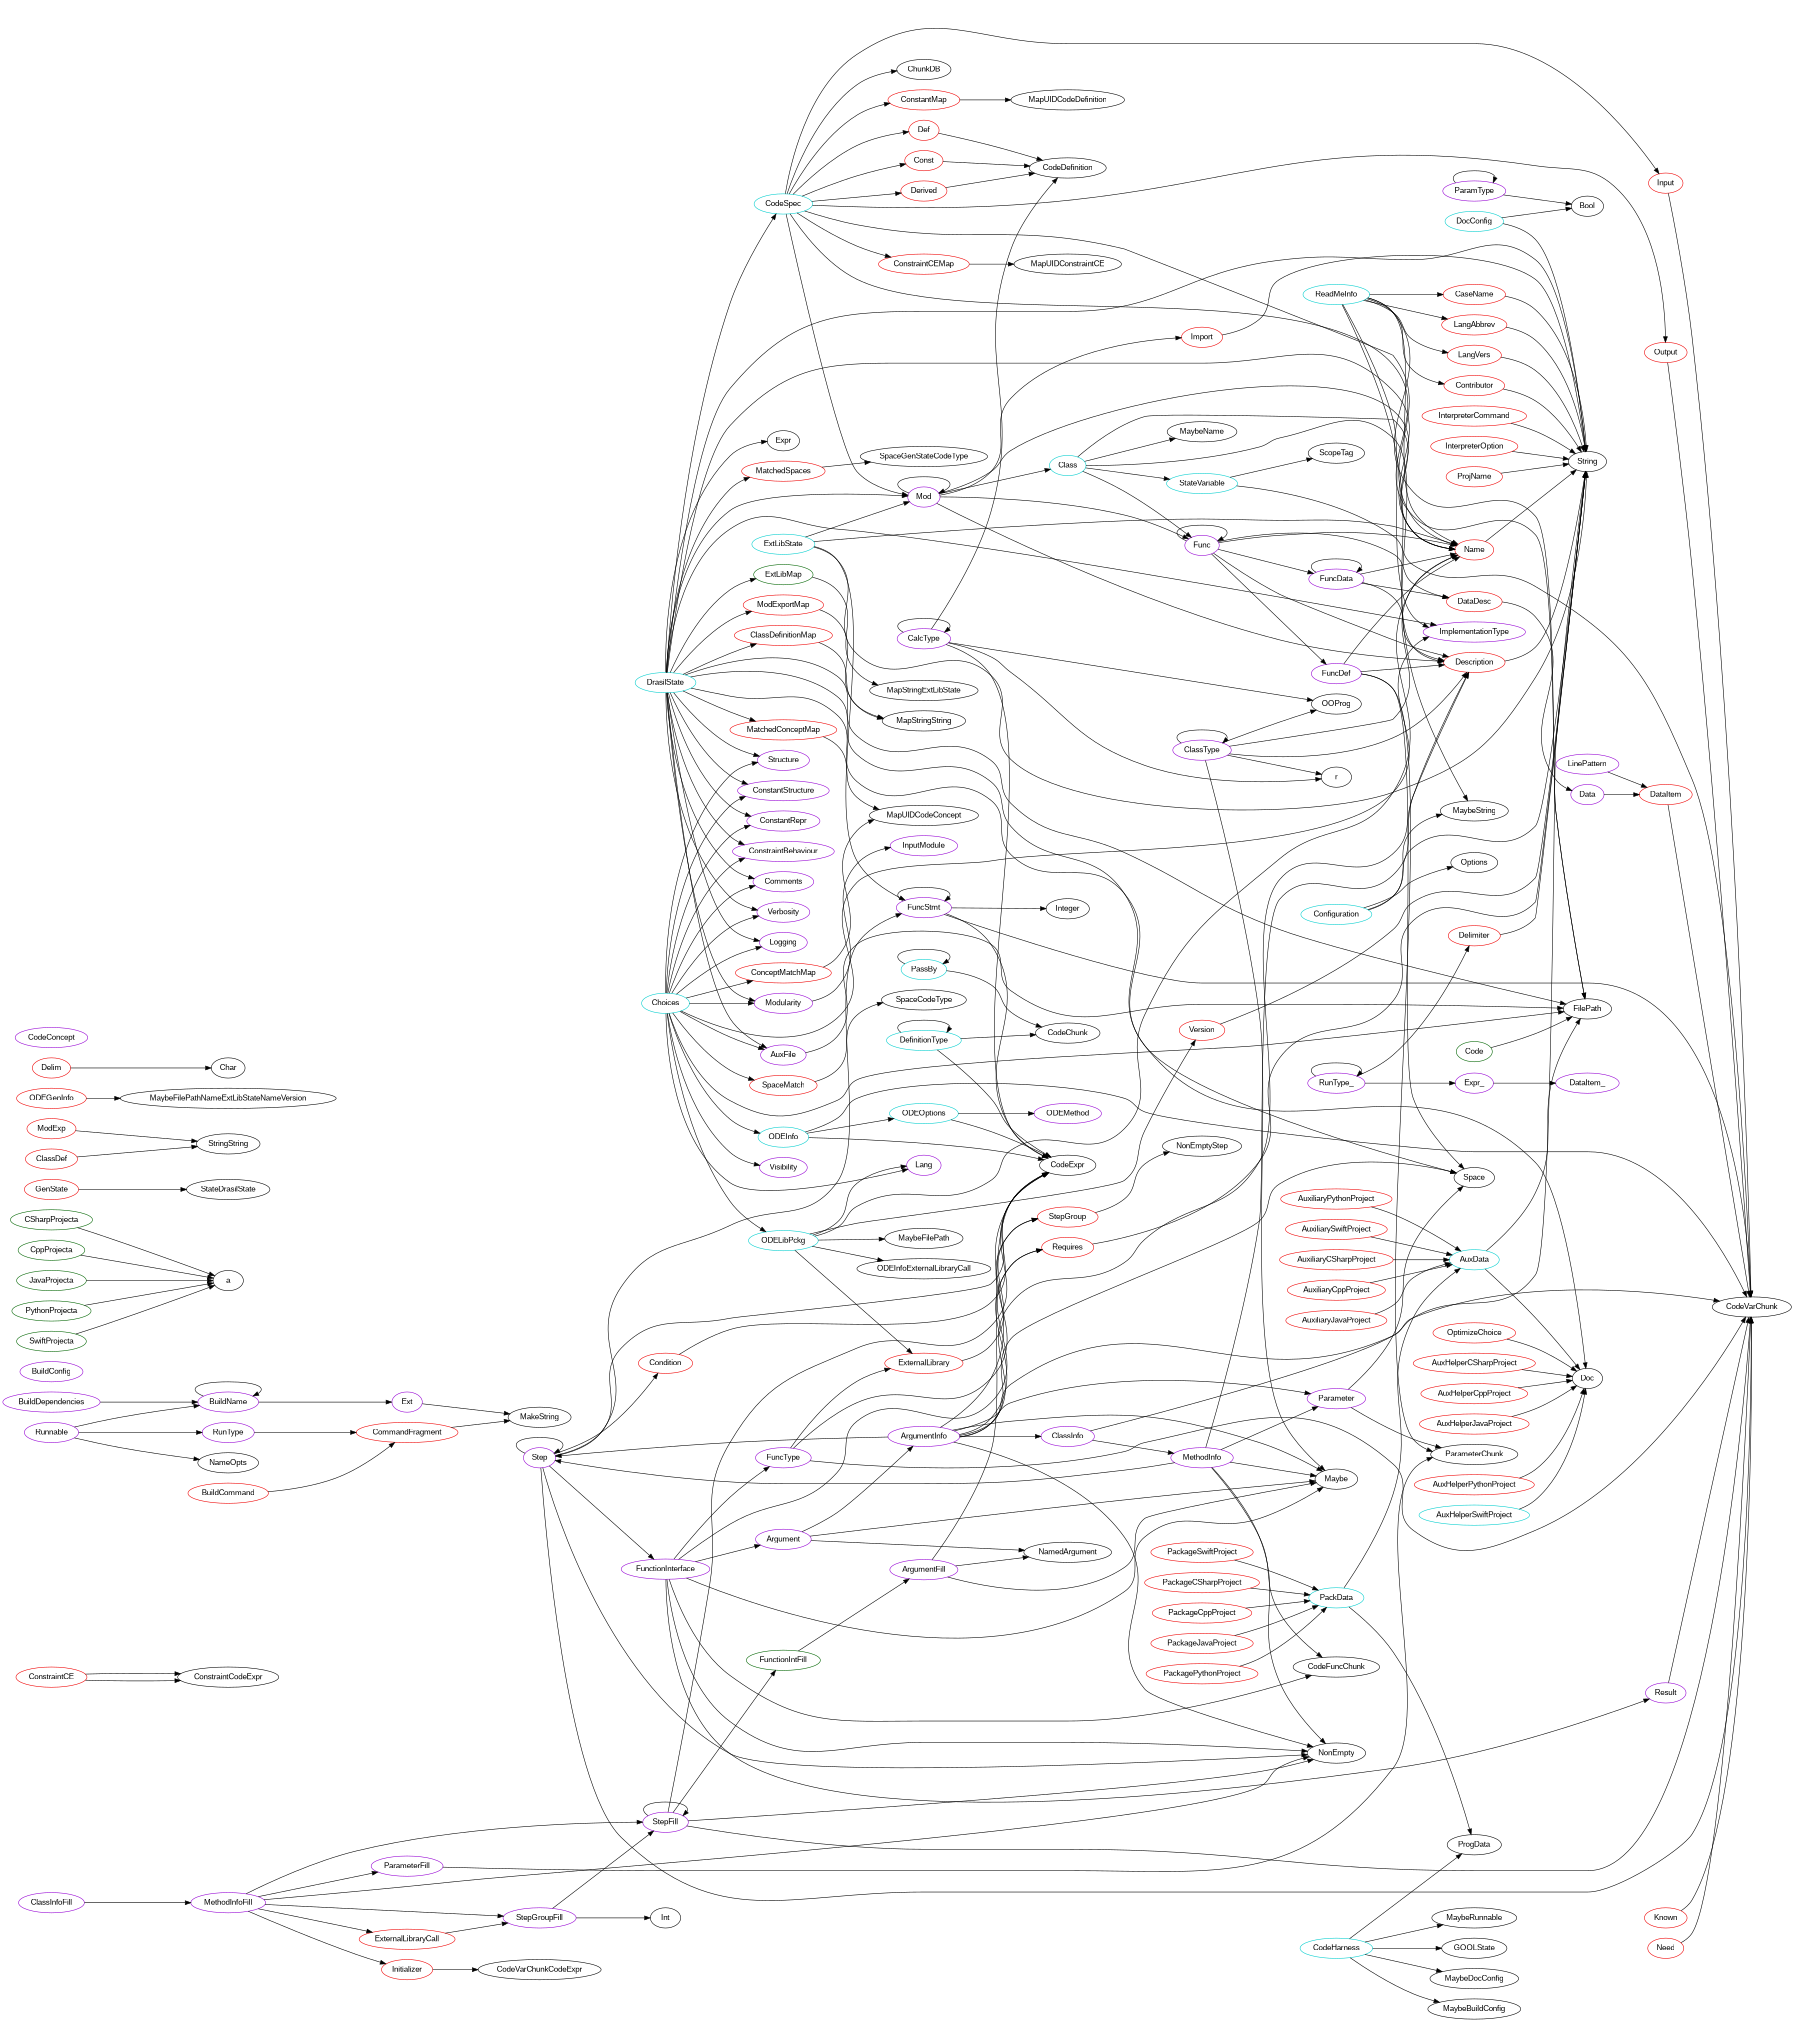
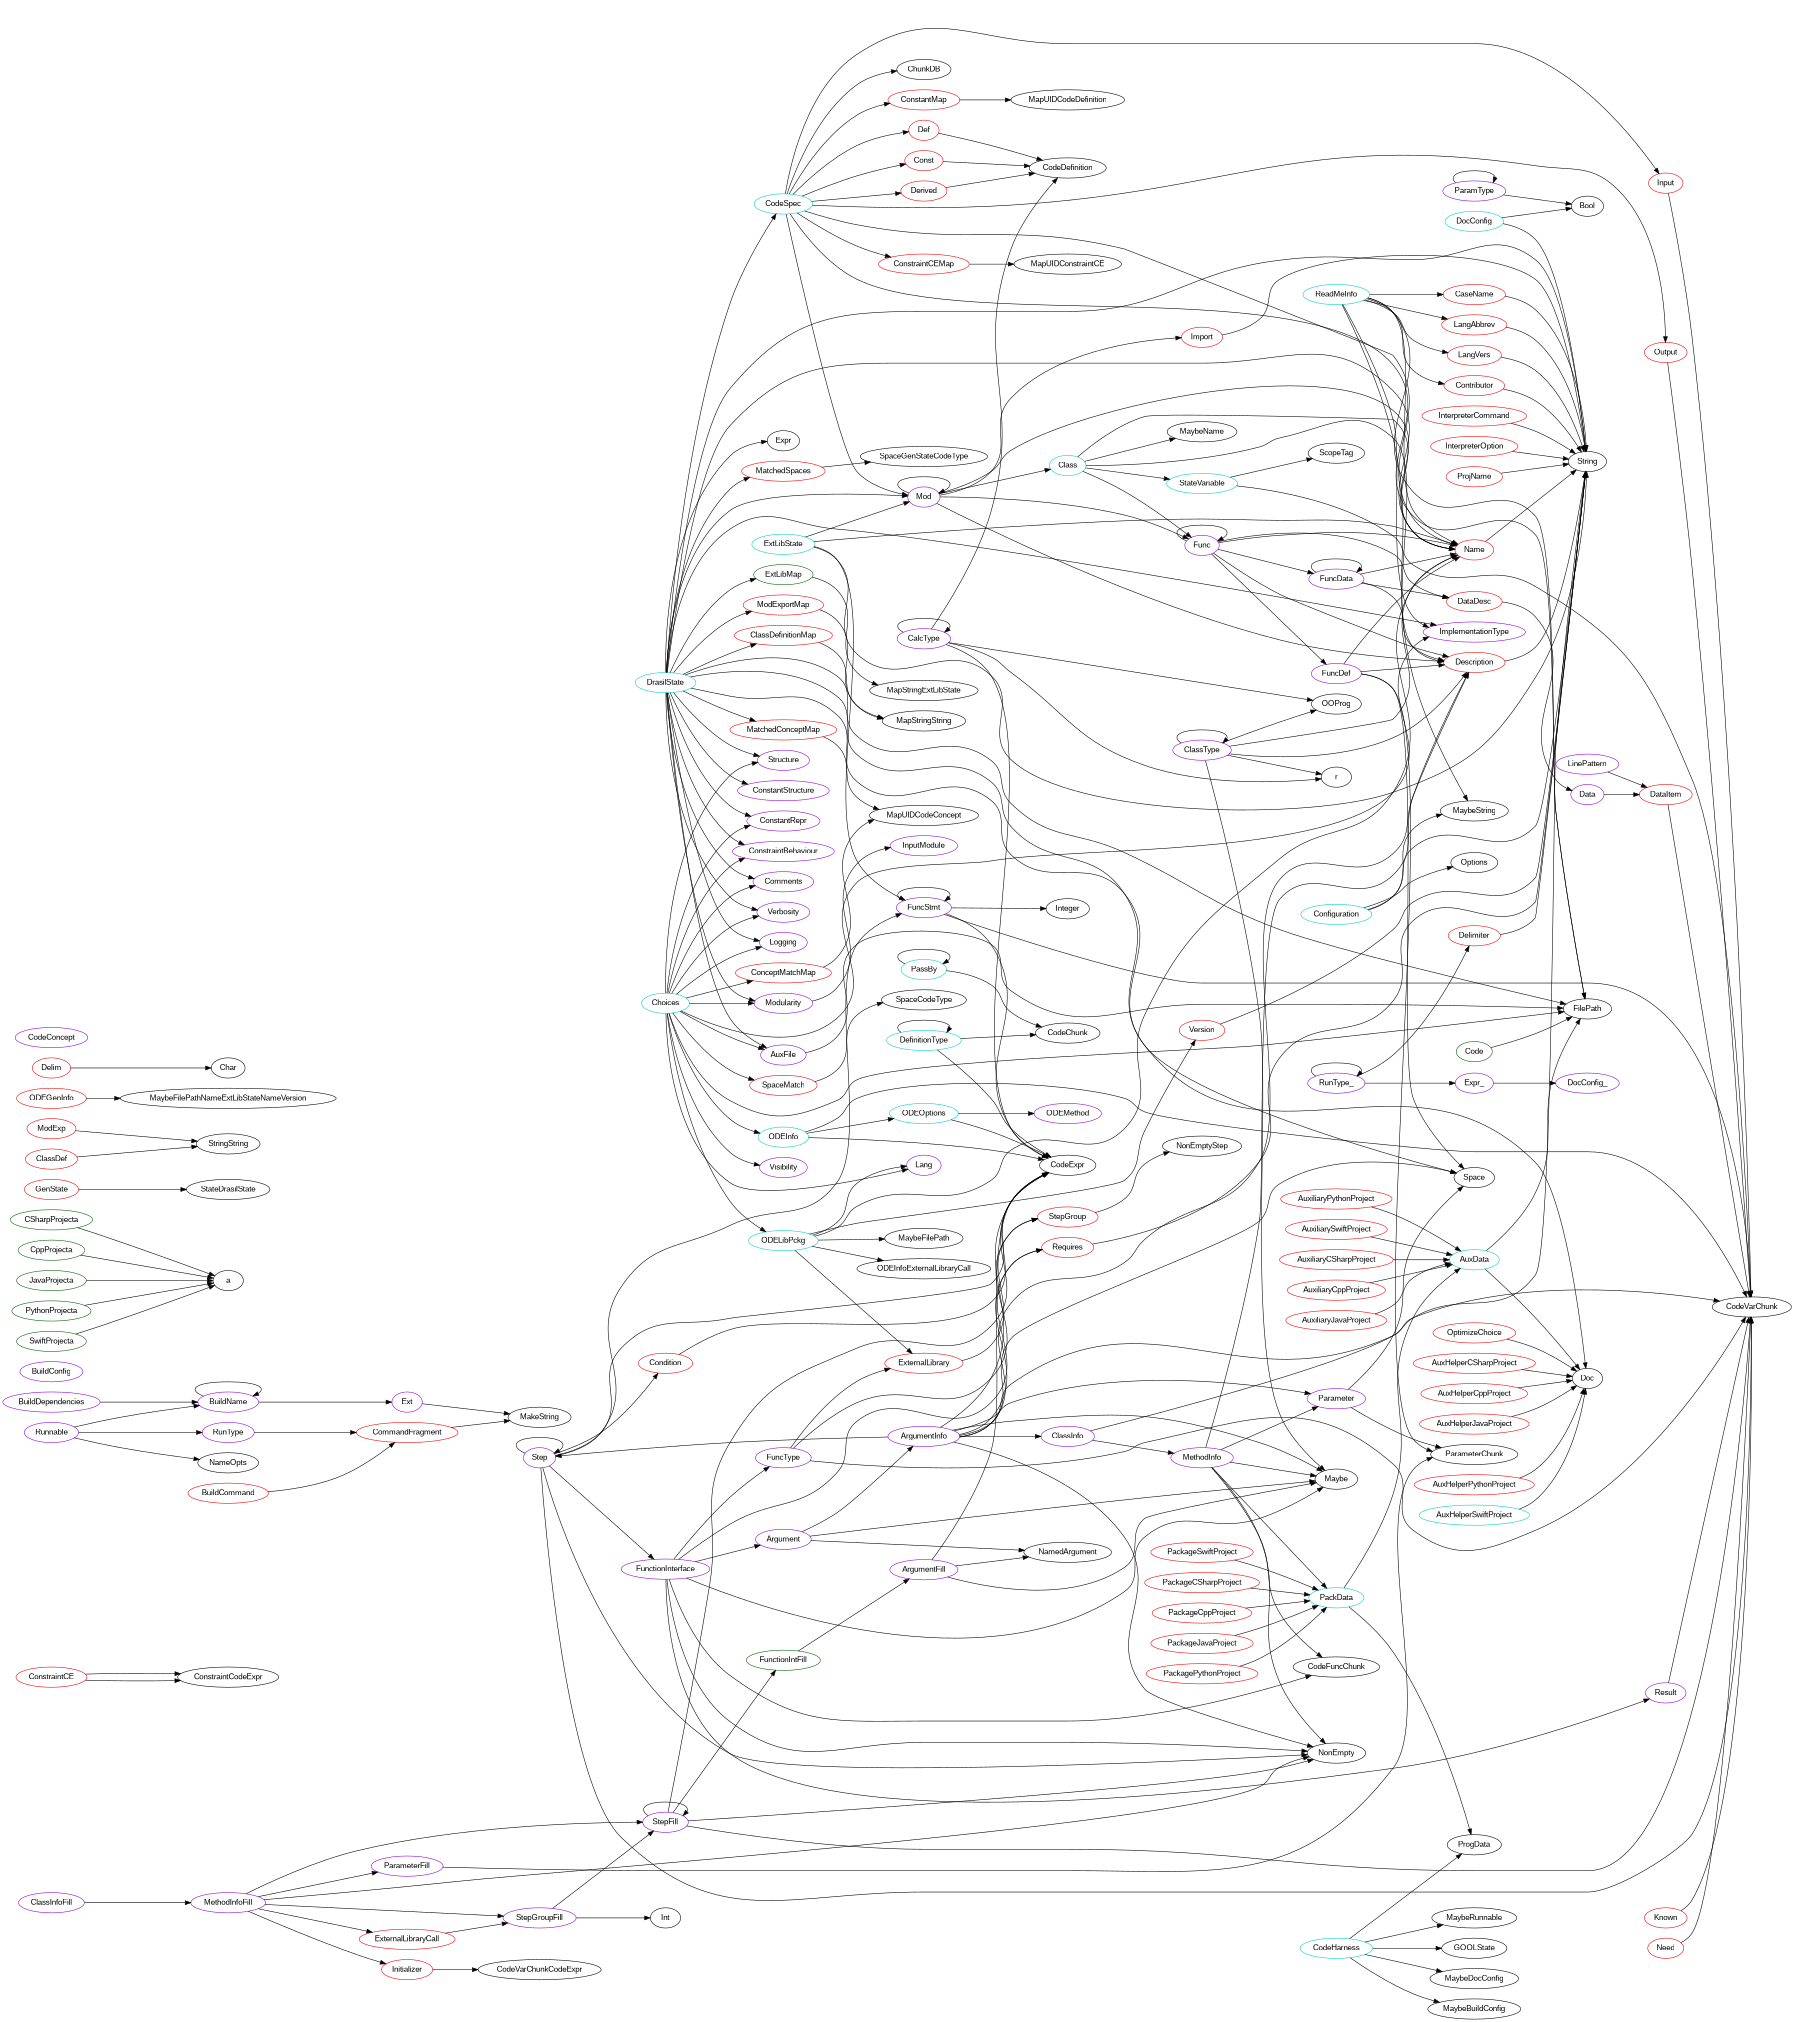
edge "Choices" -> "ConstantStructure": removed
node "DataItem_": label "DataItem_" -> "DocConfig_"
edge "MethodInfo" -> "Step": now "MethodInfo" -> "PackData"
